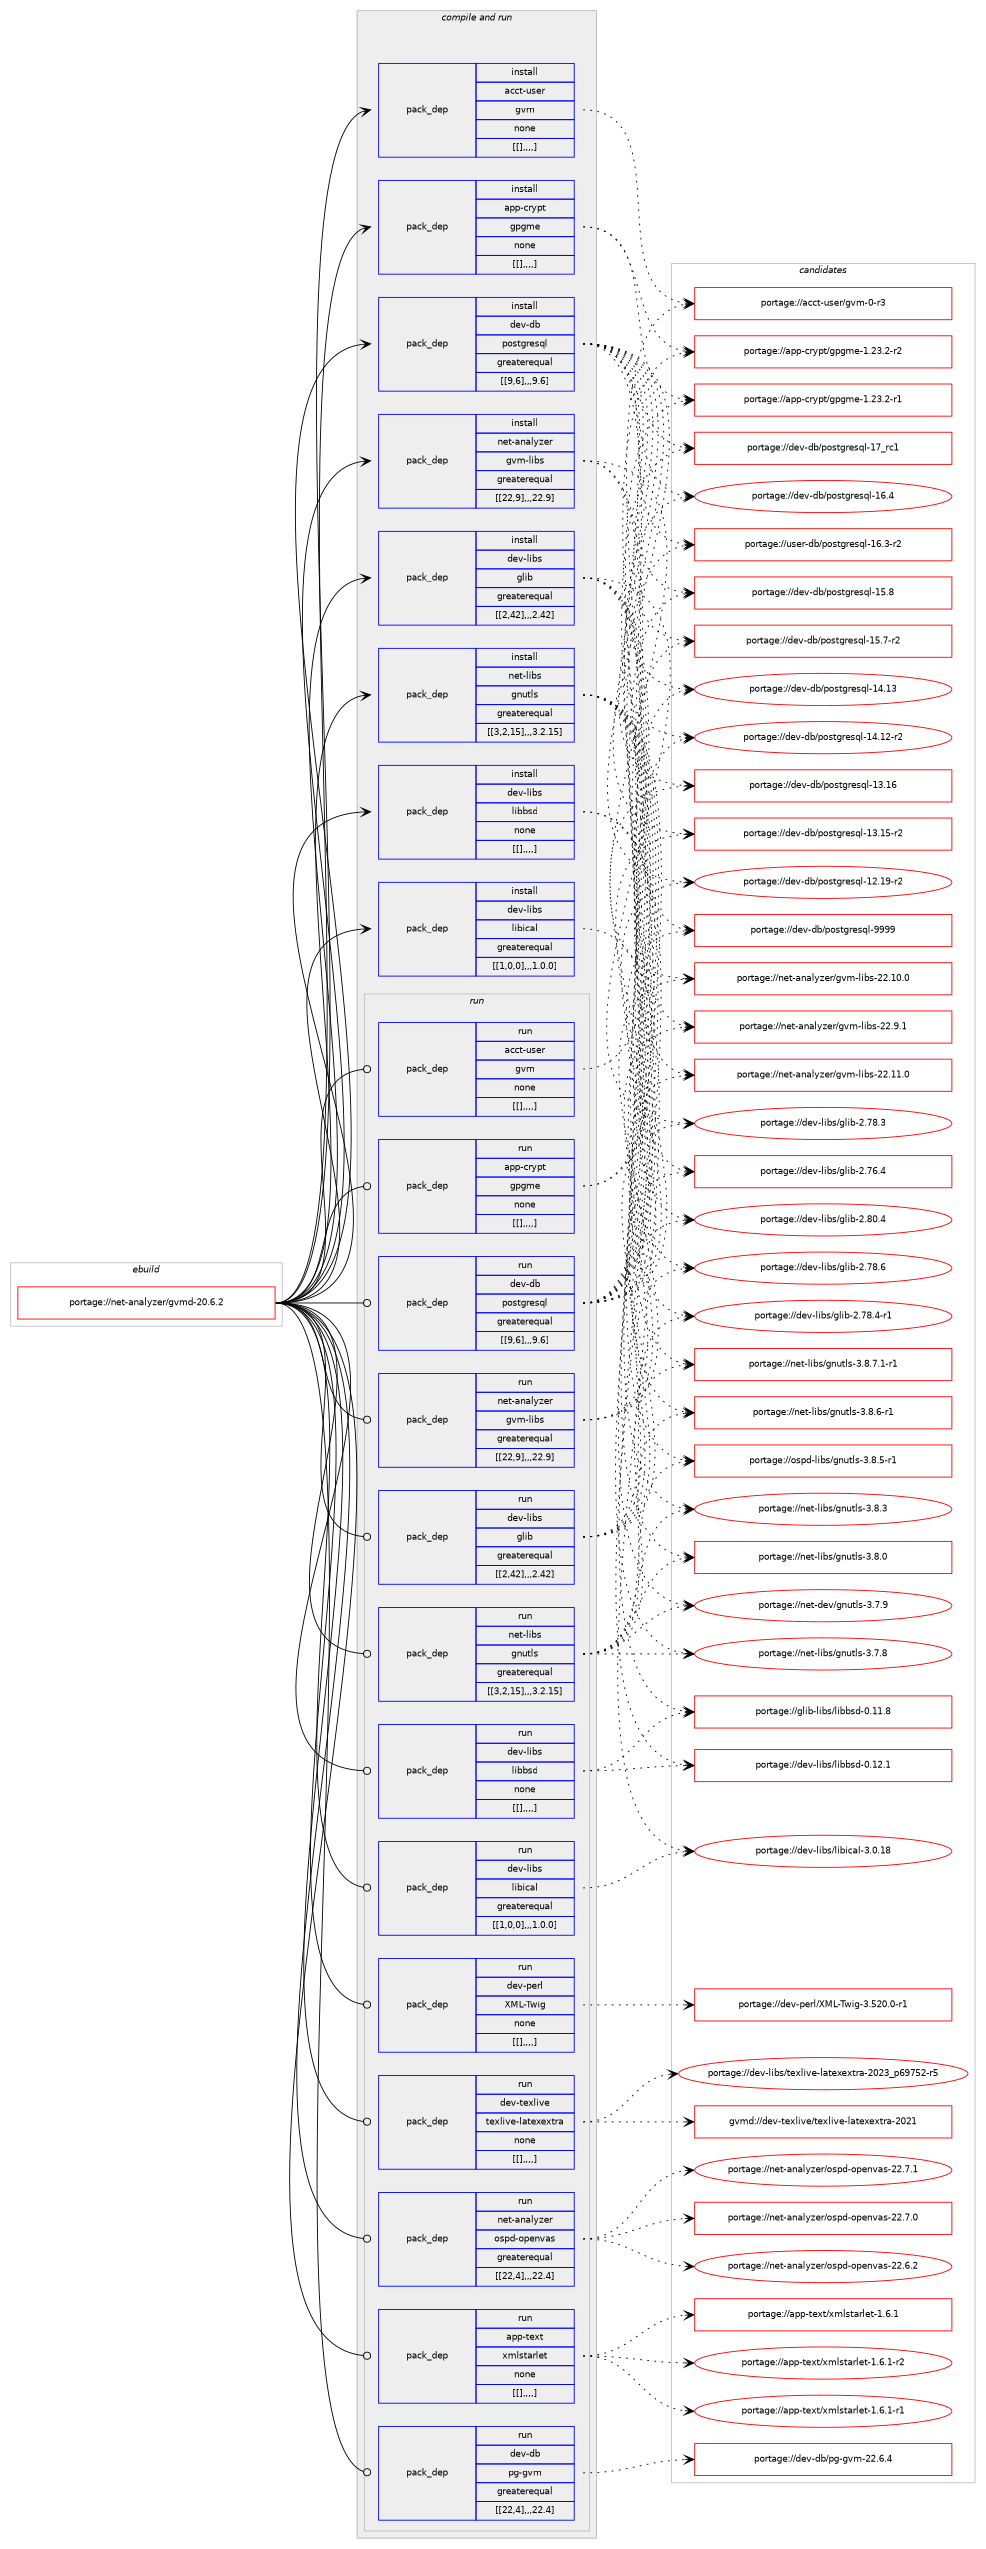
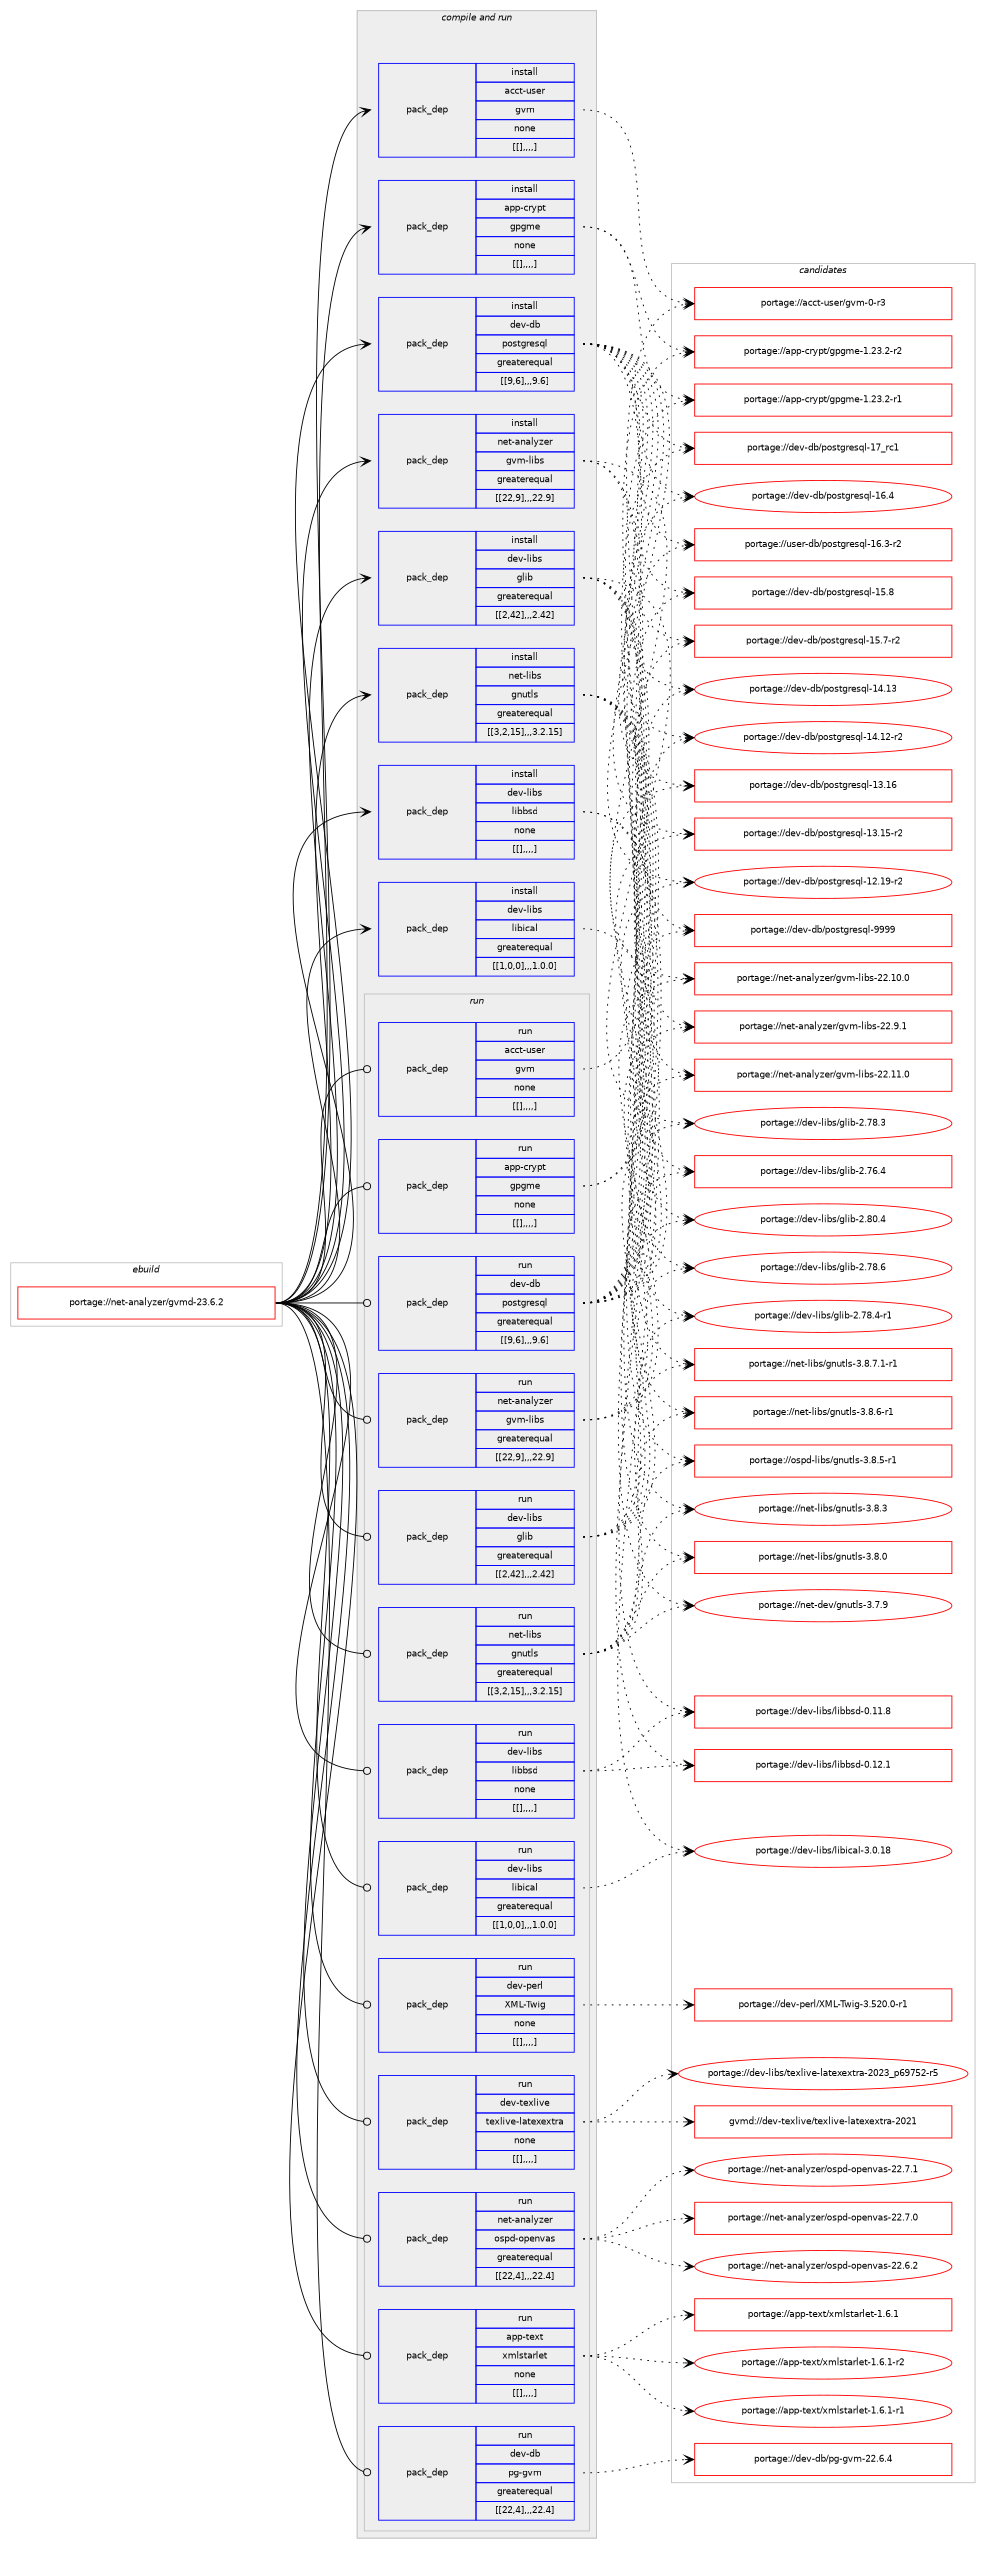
node "portage://net-analyzer/gvmd-20.6.2": label "portage://net-analyzer/gvmd-20.6.2" -> "portage://net-analyzer/gvmd-23.6.2"
node "portage://net-libs/gnutls-3.7.8": removed
node "portage://glib-libs/libbsd-0.11.8": label "portage://glib-libs/libbsd-0.11.8" -> "portage://dev-libs/libbsd-0.11.8"
